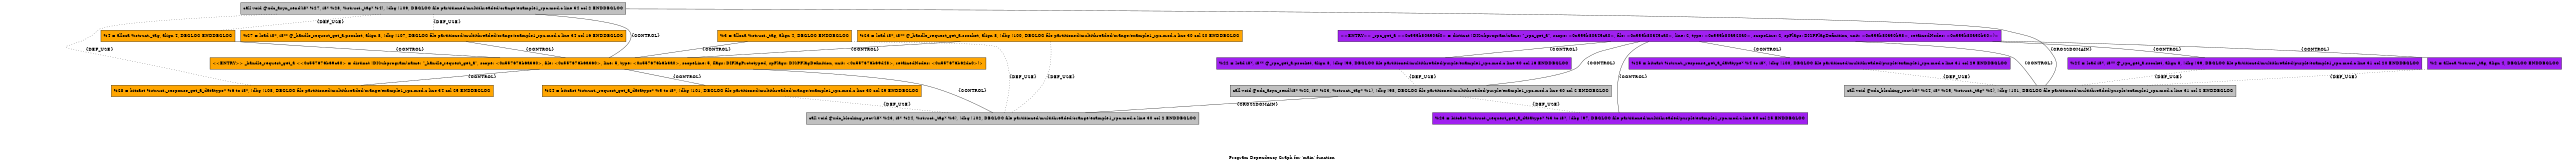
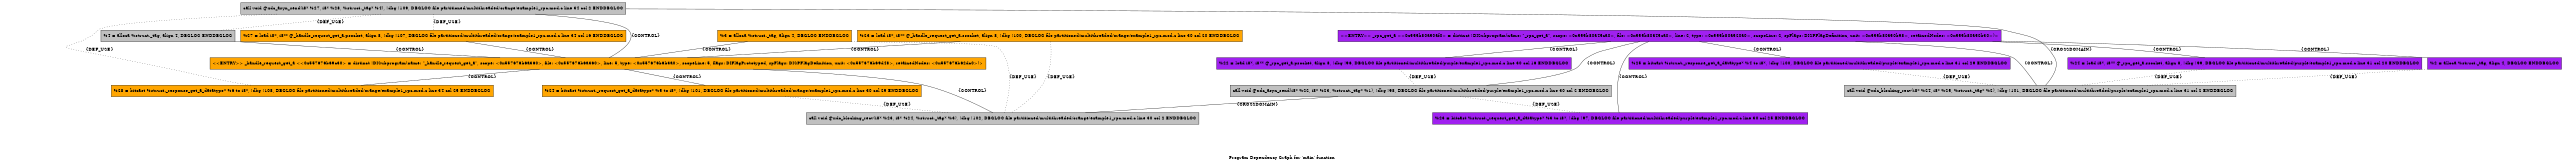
node "%4 = alloca %struct._tag, align 4, DBGLOC ENDDBGLOC": fillcolor orange -> gray
